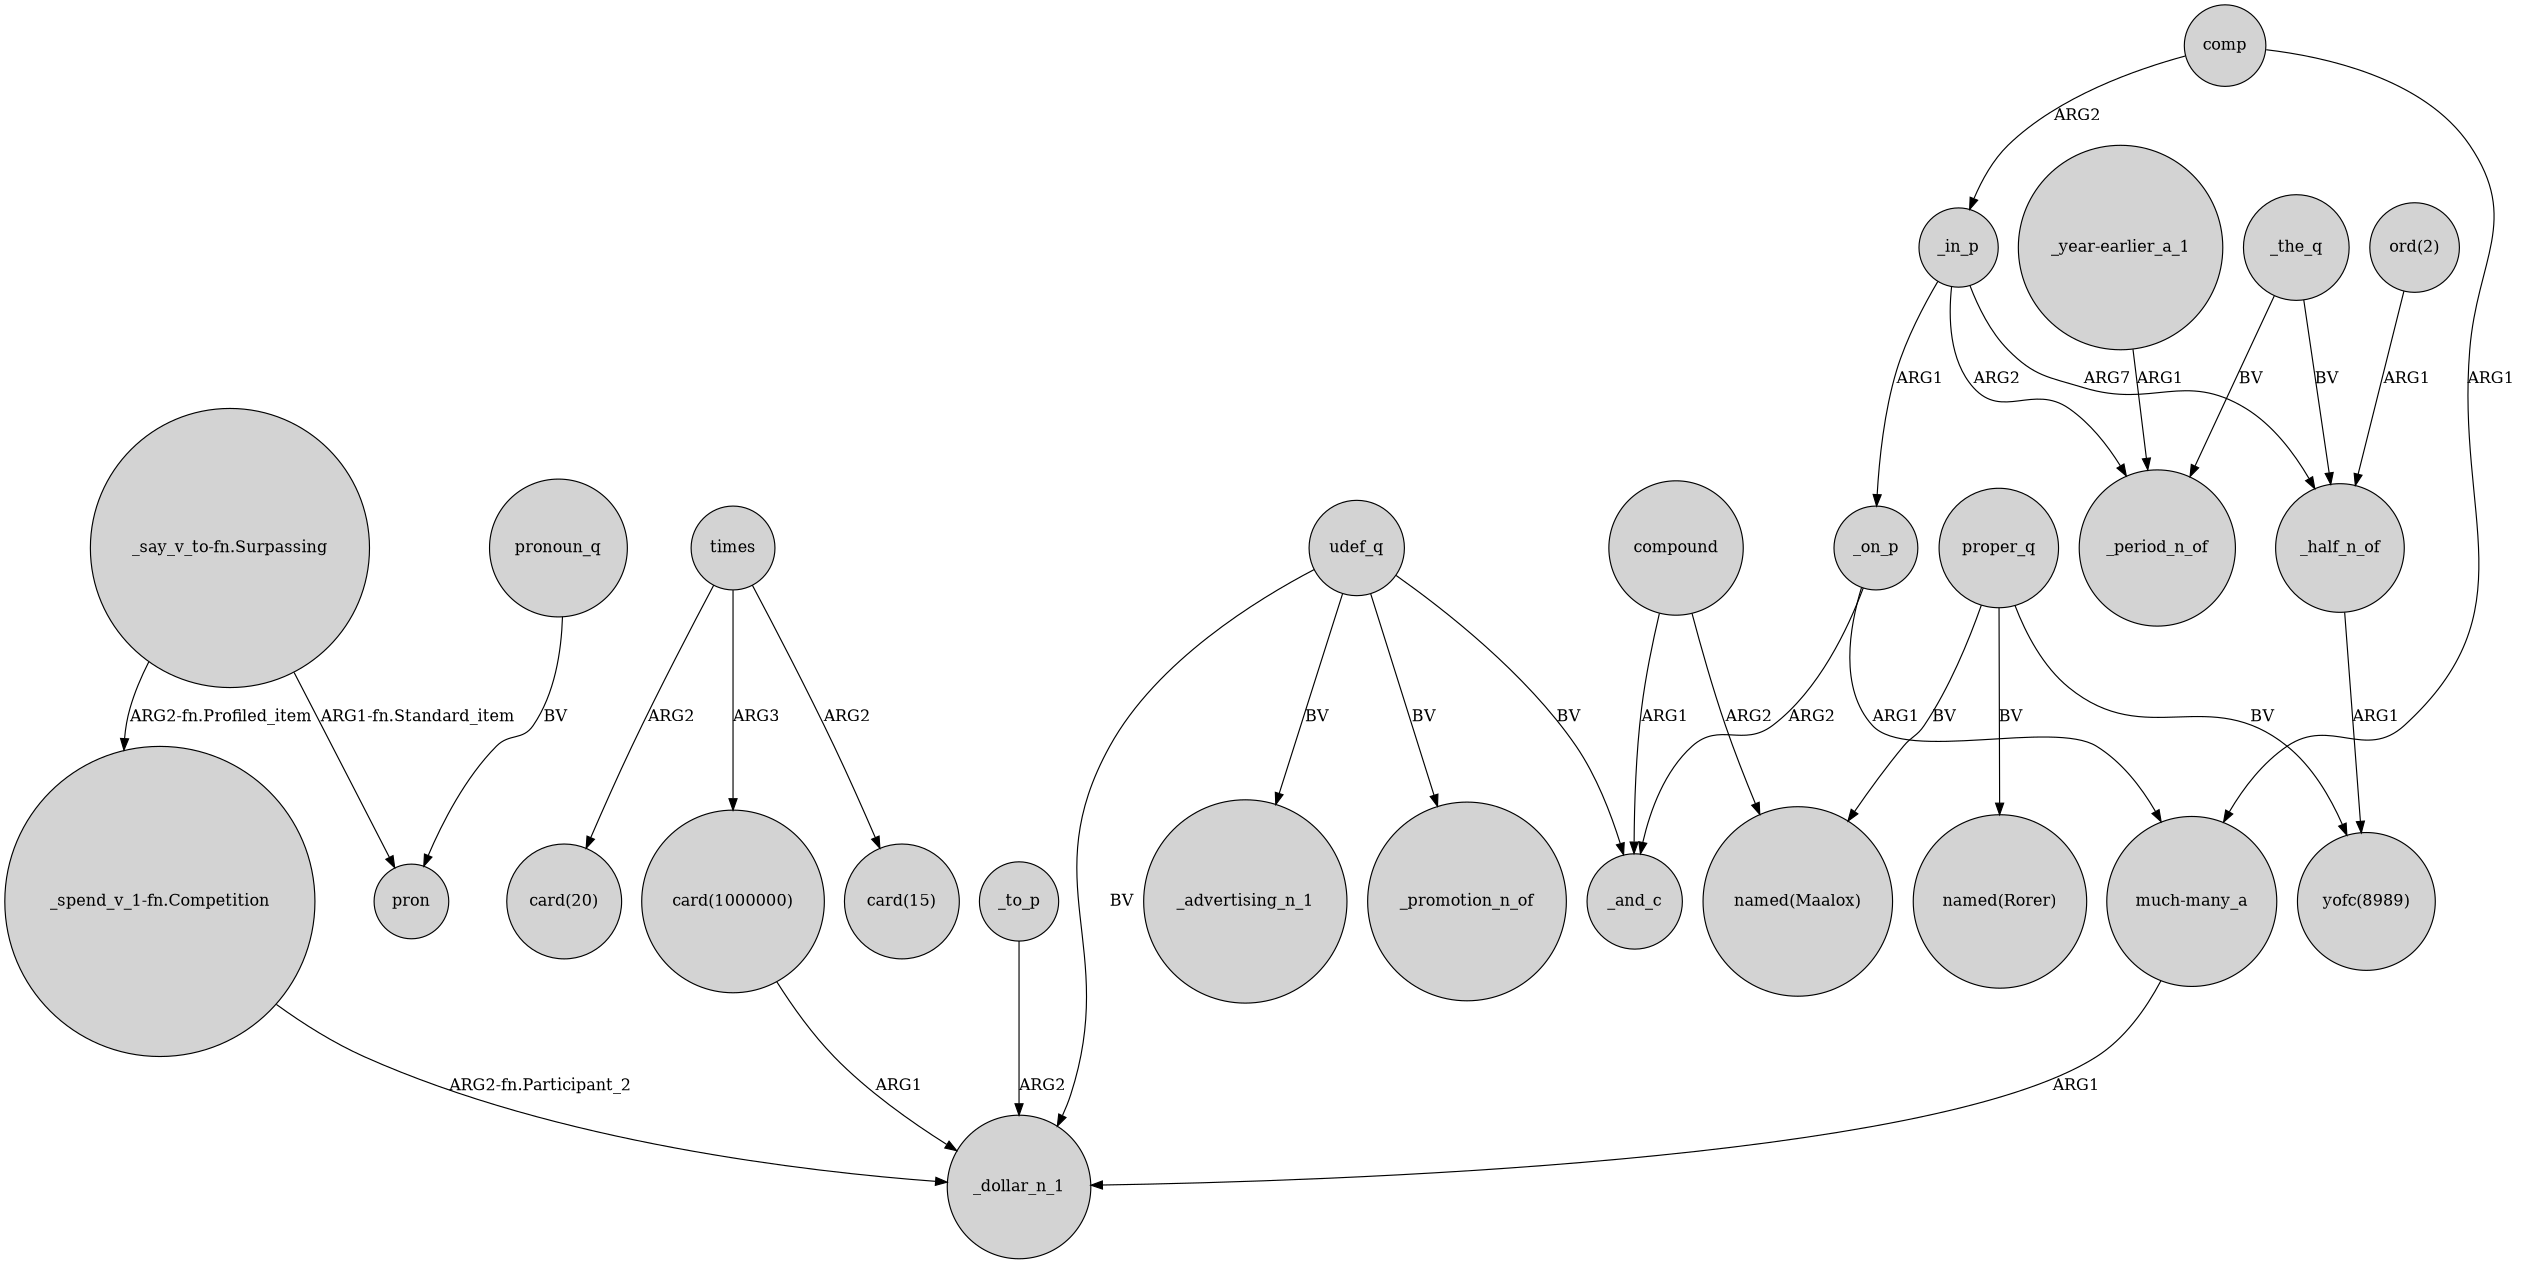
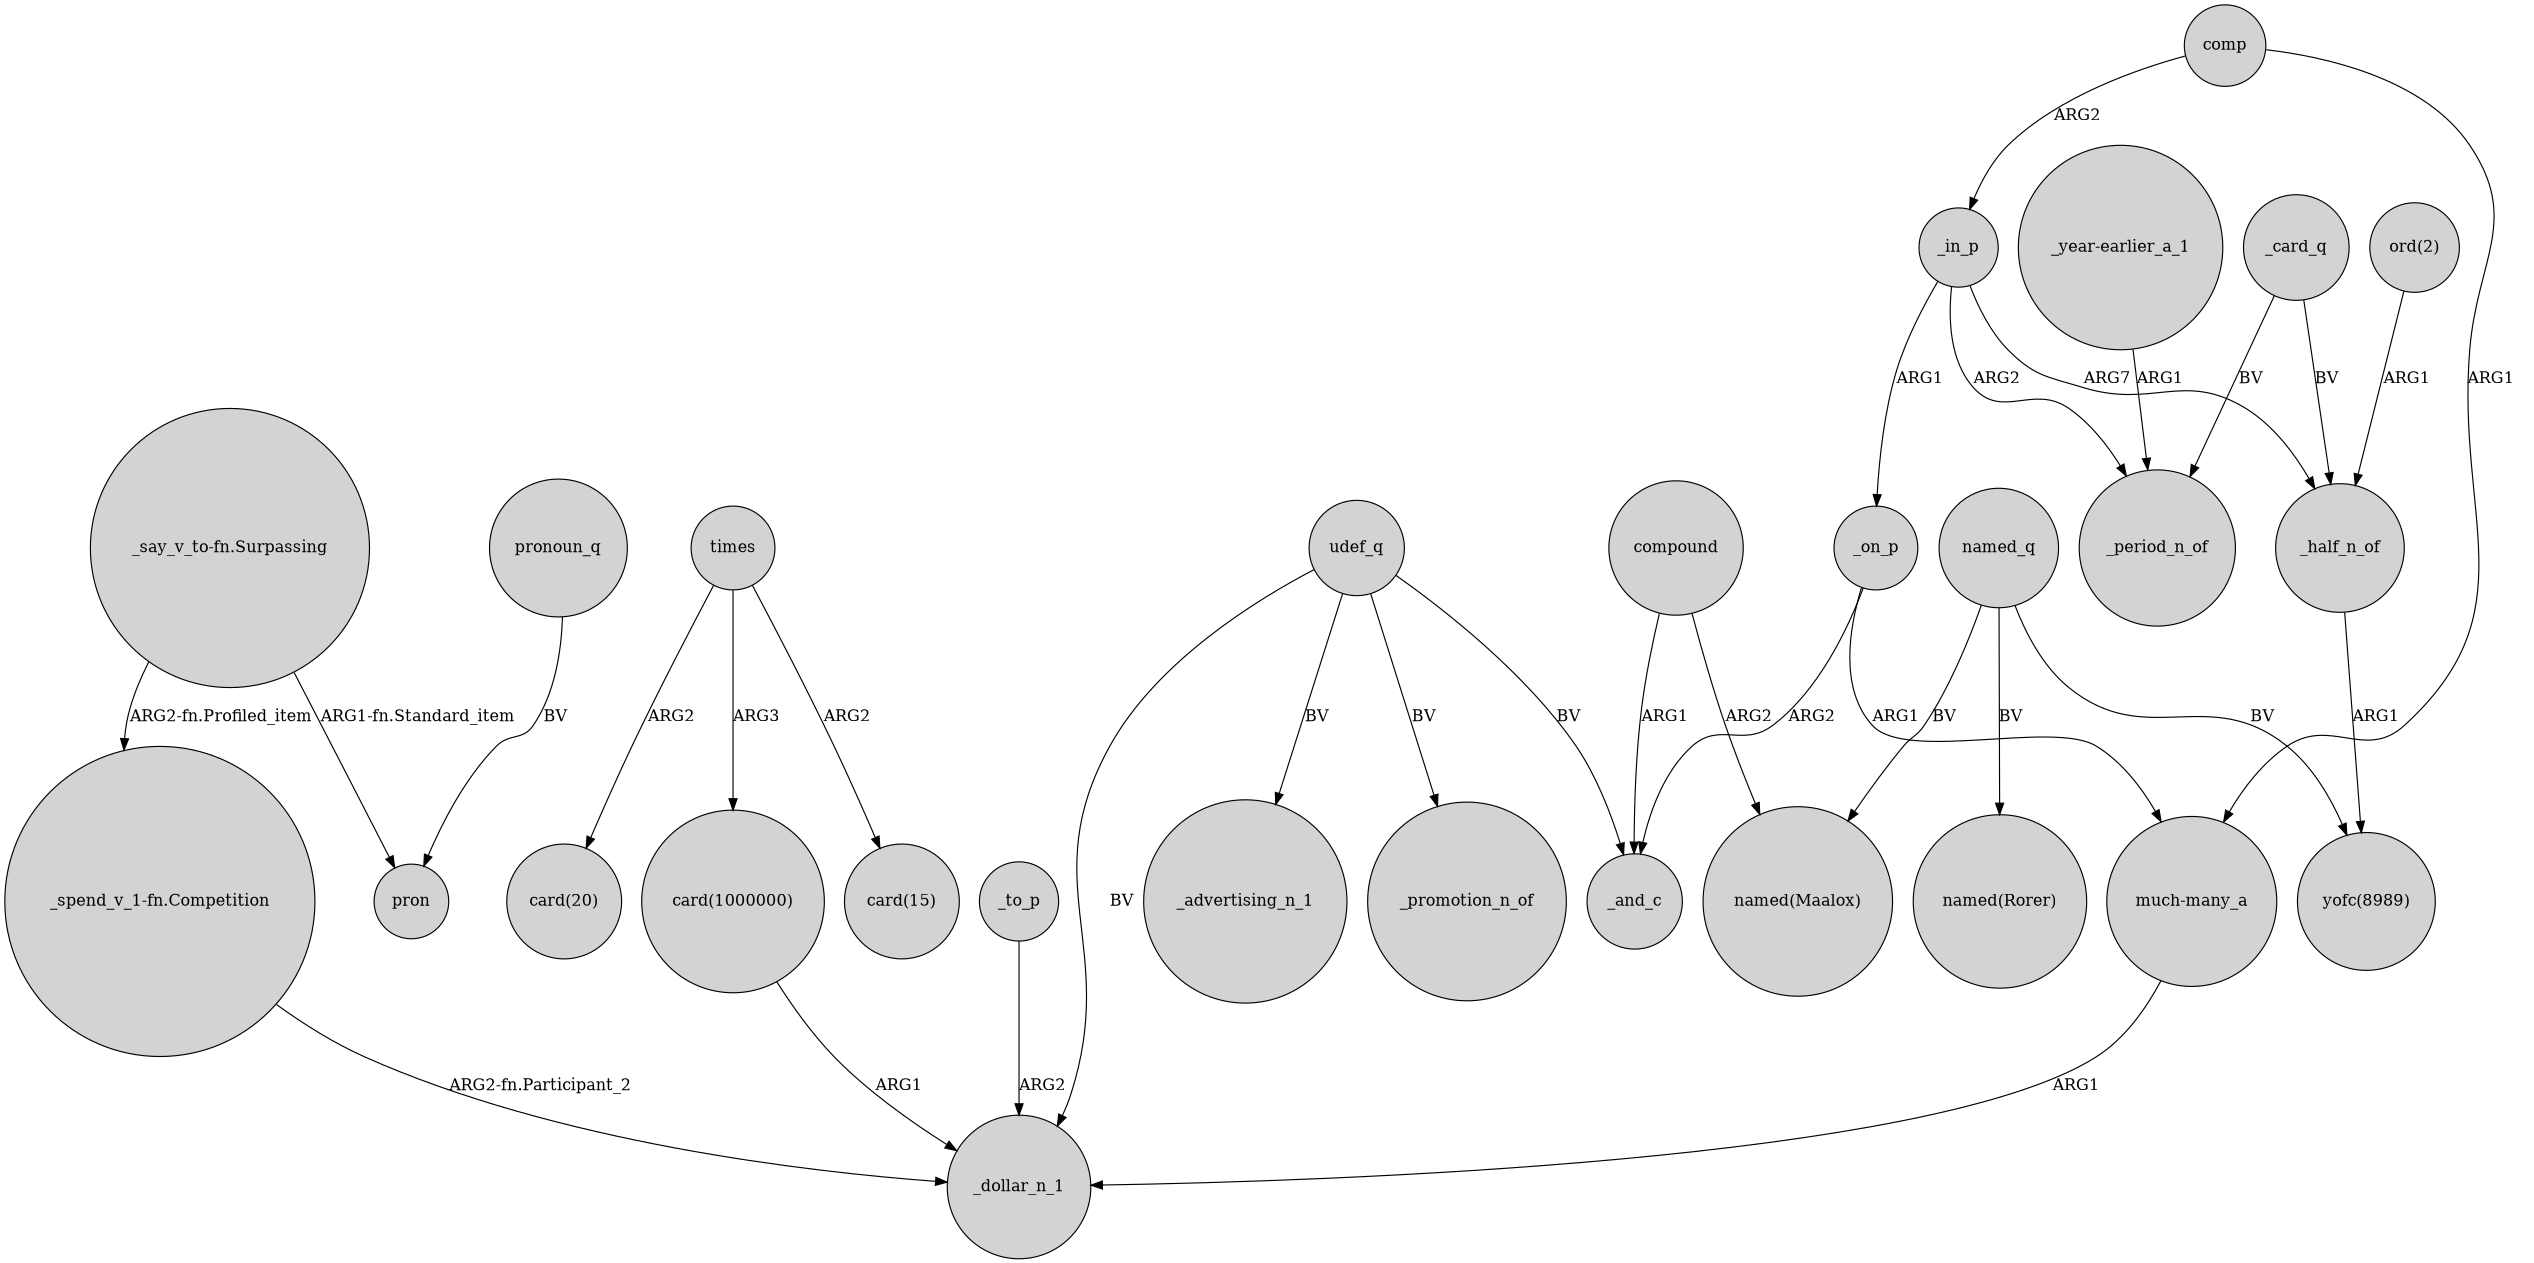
node "_the_q": label "_the_q" -> "_card_q"
node "proper_q": label "proper_q" -> "named_q"
